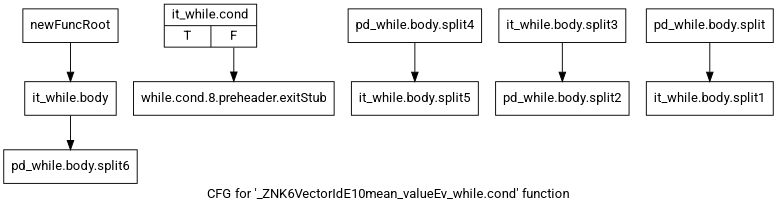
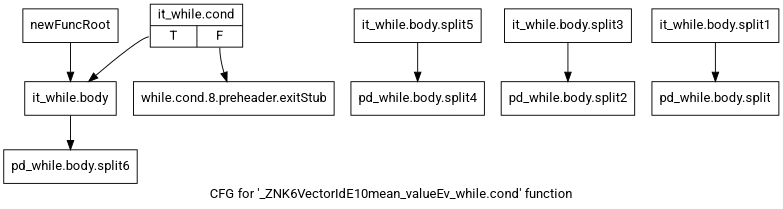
edge "it_while.cond" -> "it_while.body": added
edge "pd_while.body.split4" -> "it_while.body.split5": reversed
edge "pd_while.body.split" -> "it_while.body.split1": reversed
